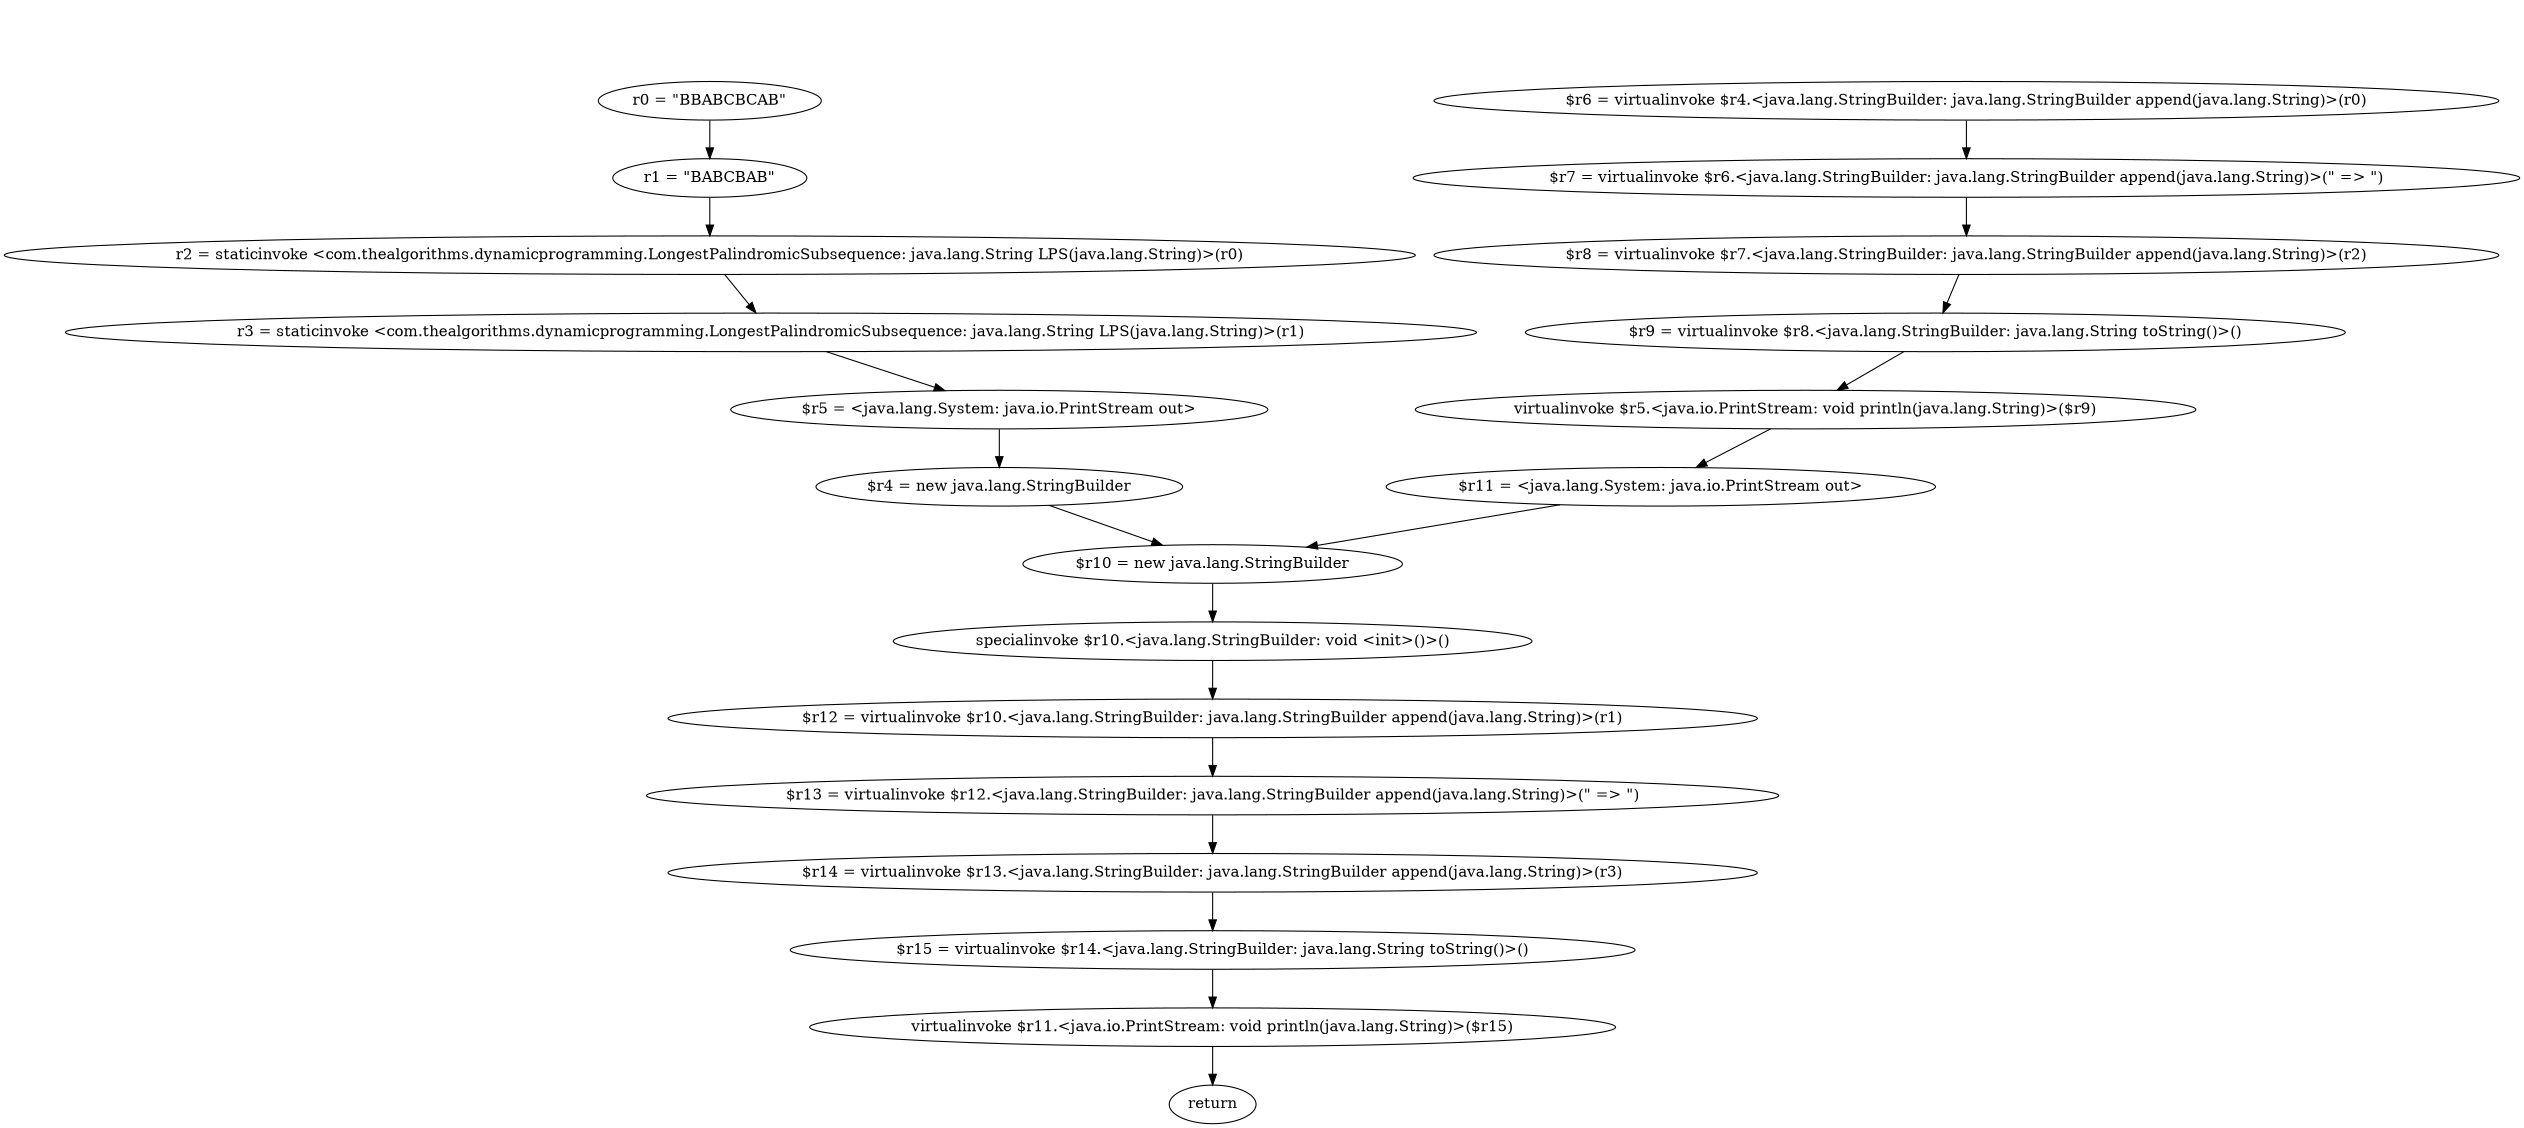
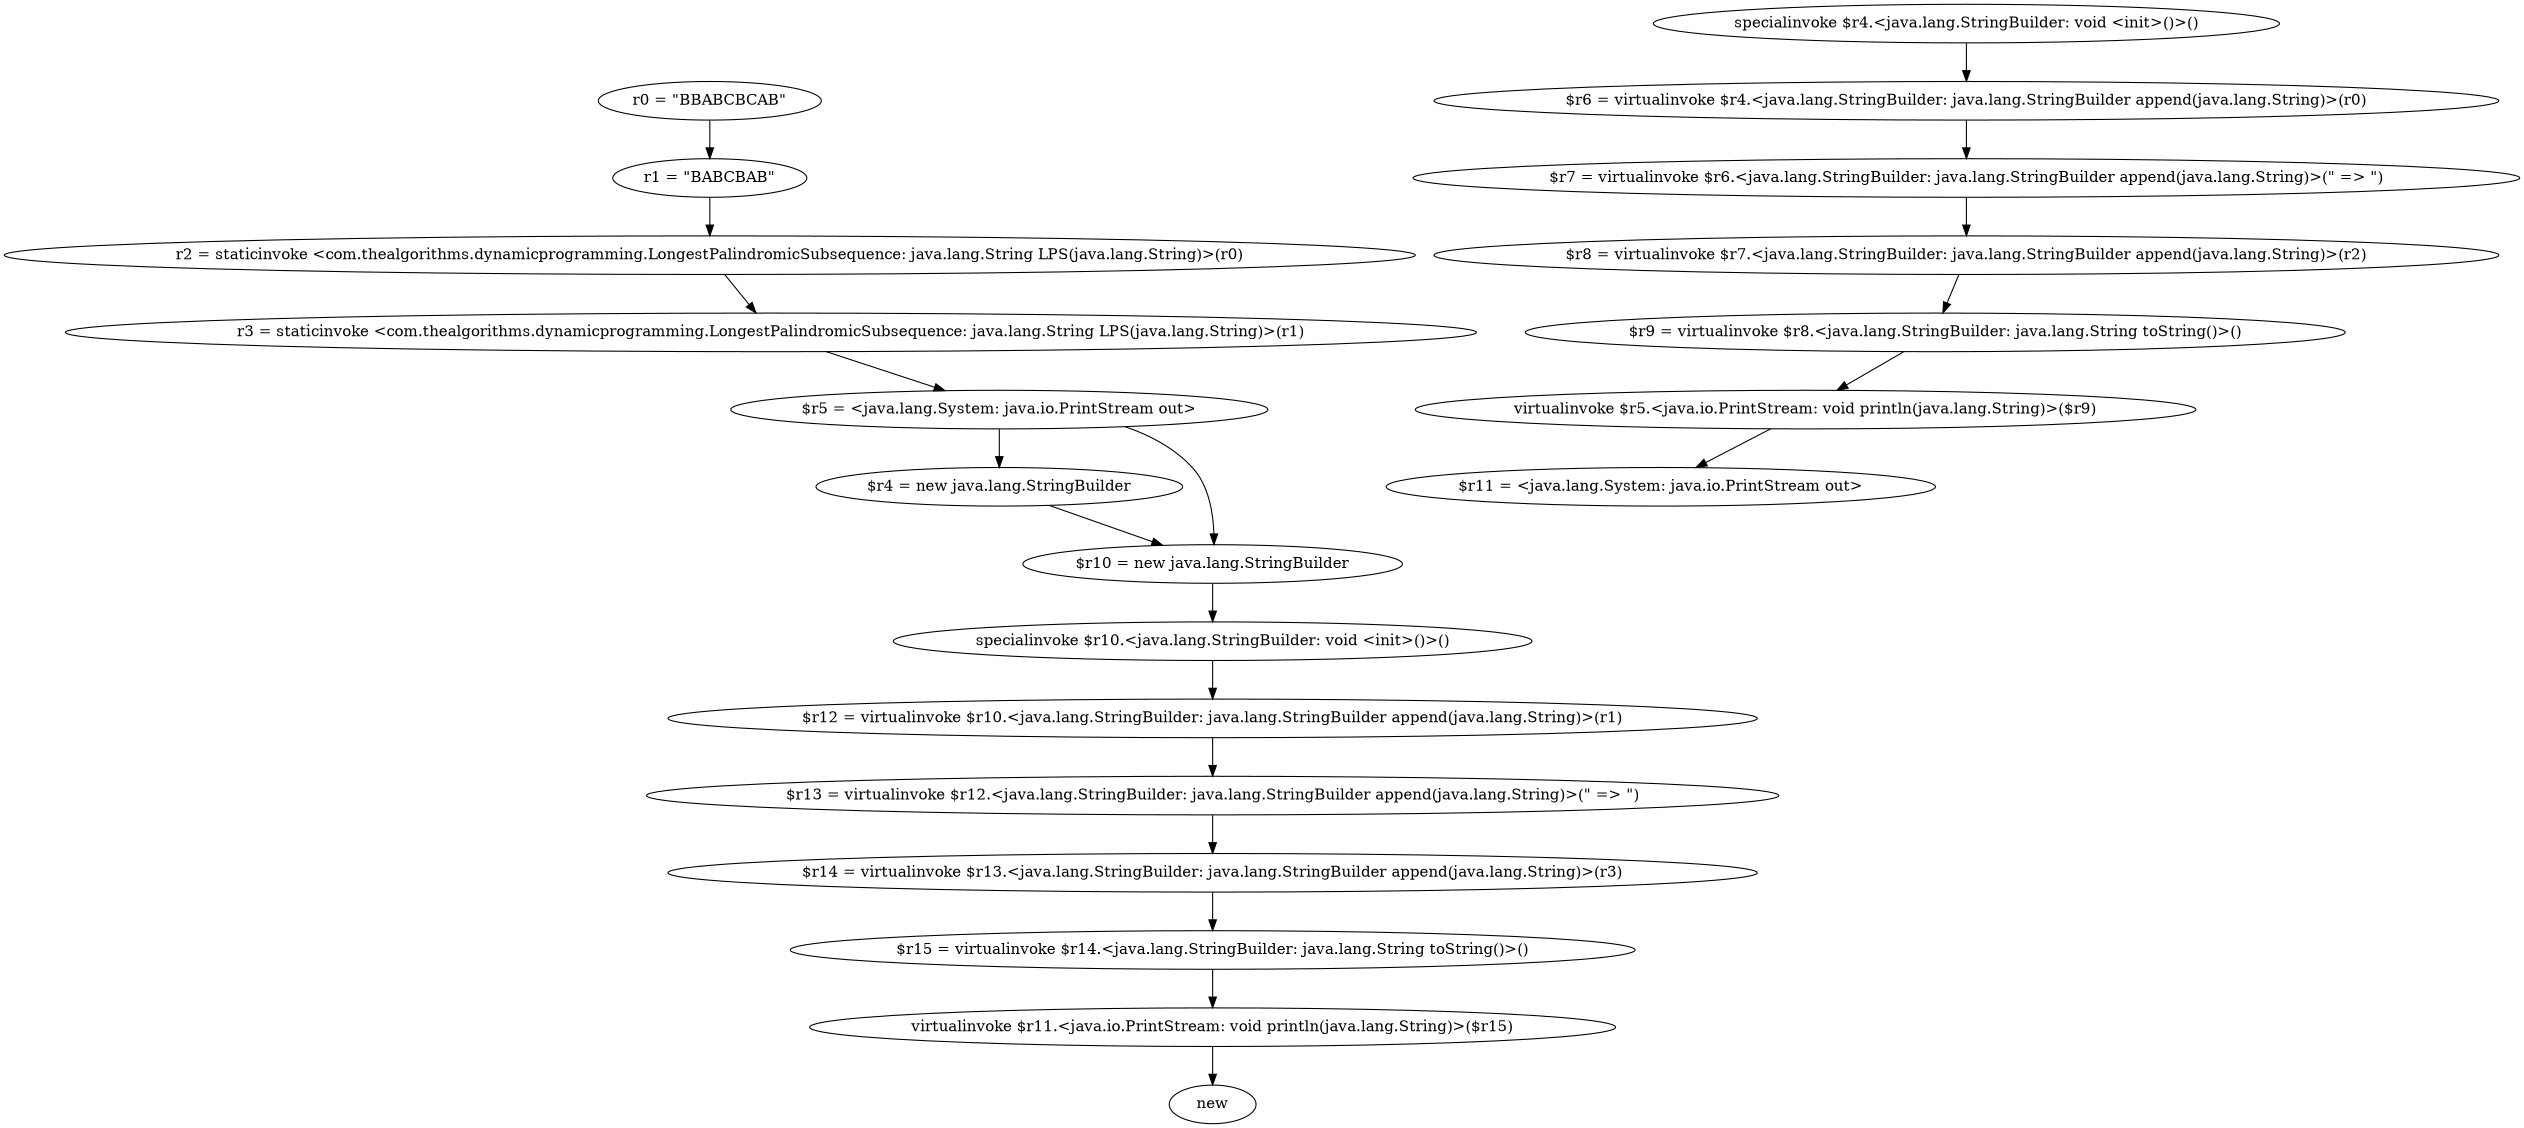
node "specialinvoke $r4.<java.lang.StringBuilder: void <init>()>()": added
edge "$r11 = <java.lang.System: java.io.PrintStream out>" -> "$r10 = new java.lang.StringBuilder": now "$r5 = <java.lang.System: java.io.PrintStream out>" -> "$r10 = new java.lang.StringBuilder"
node "return": label "return" -> "new"
